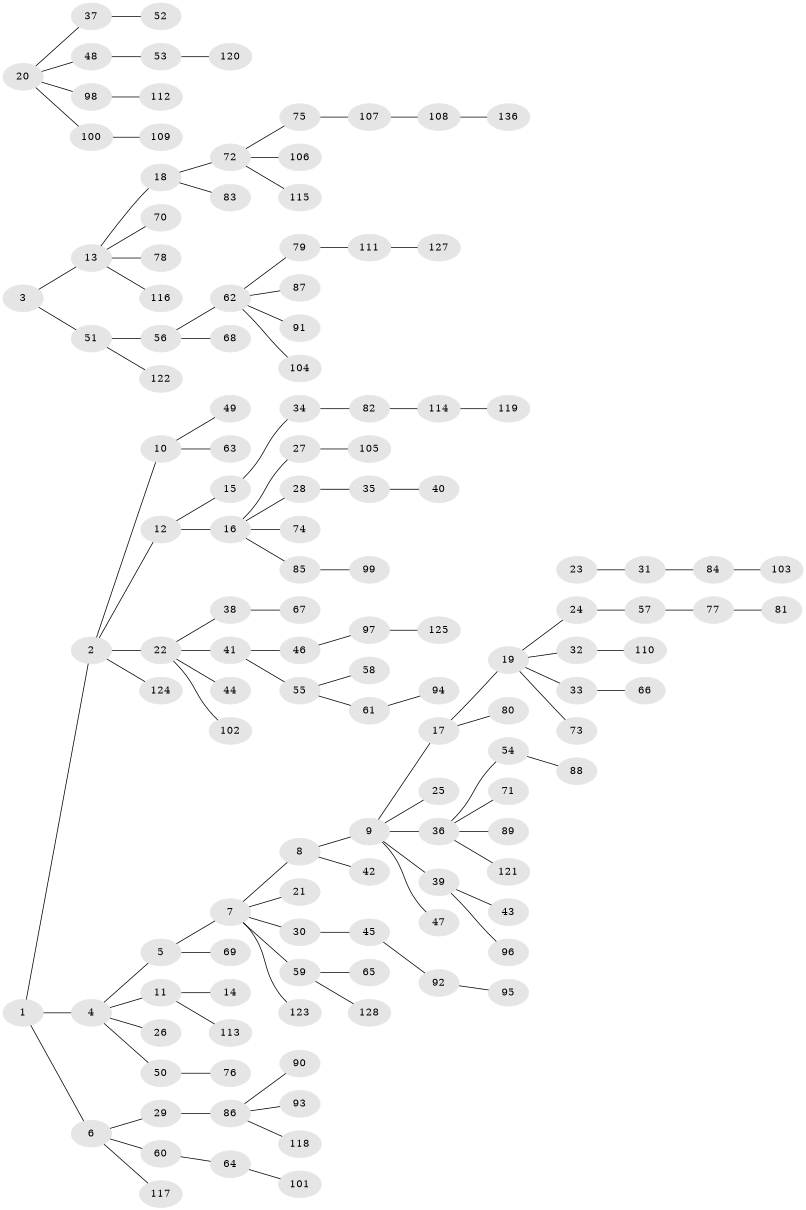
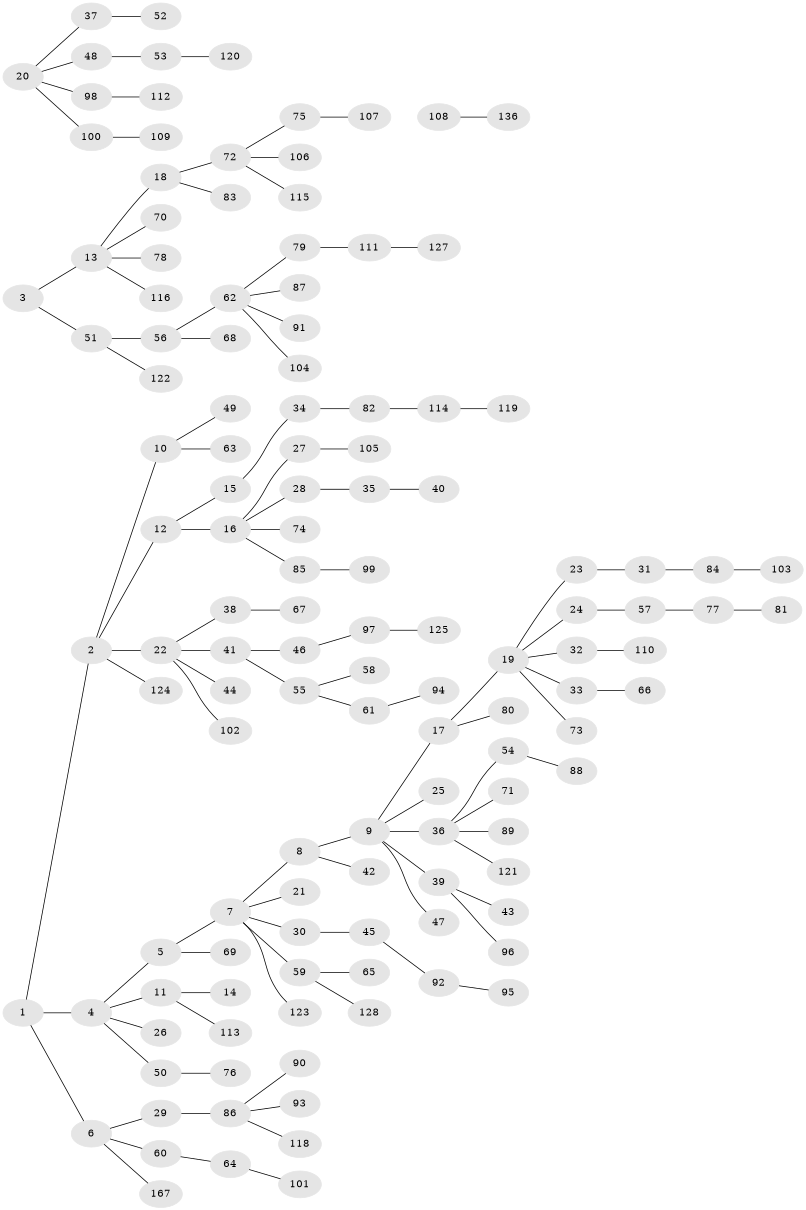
edge "107" -- "108": removed
edge "23" -- "19": added
node "117": label "117" -> "167"
